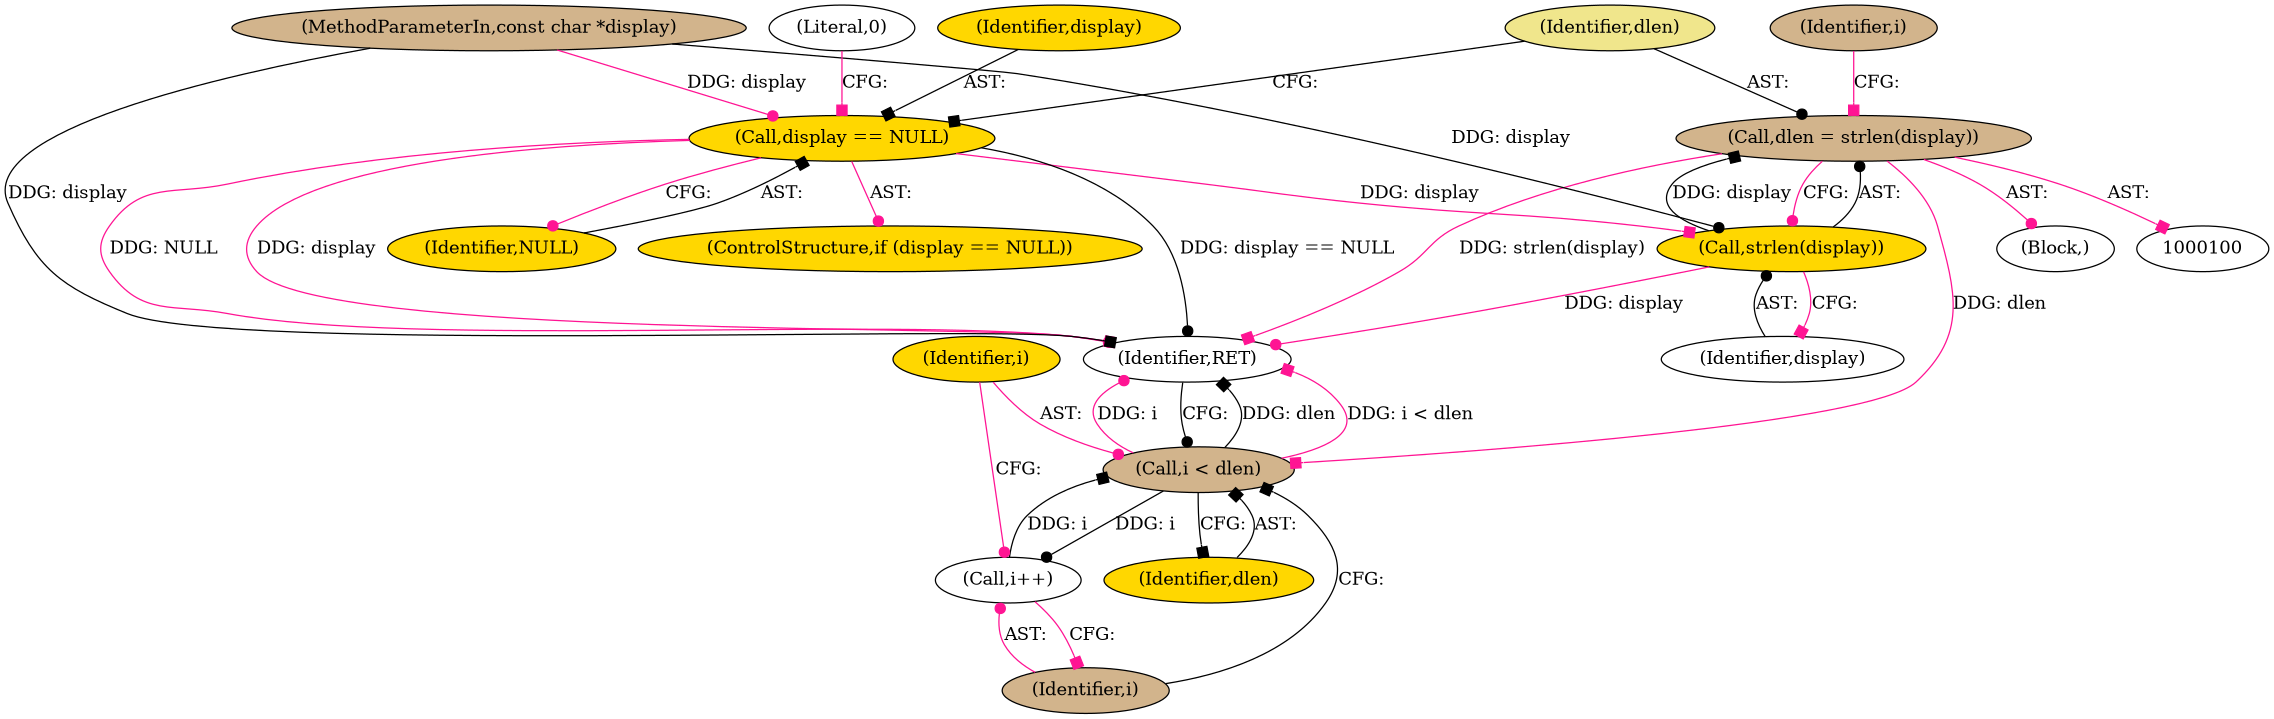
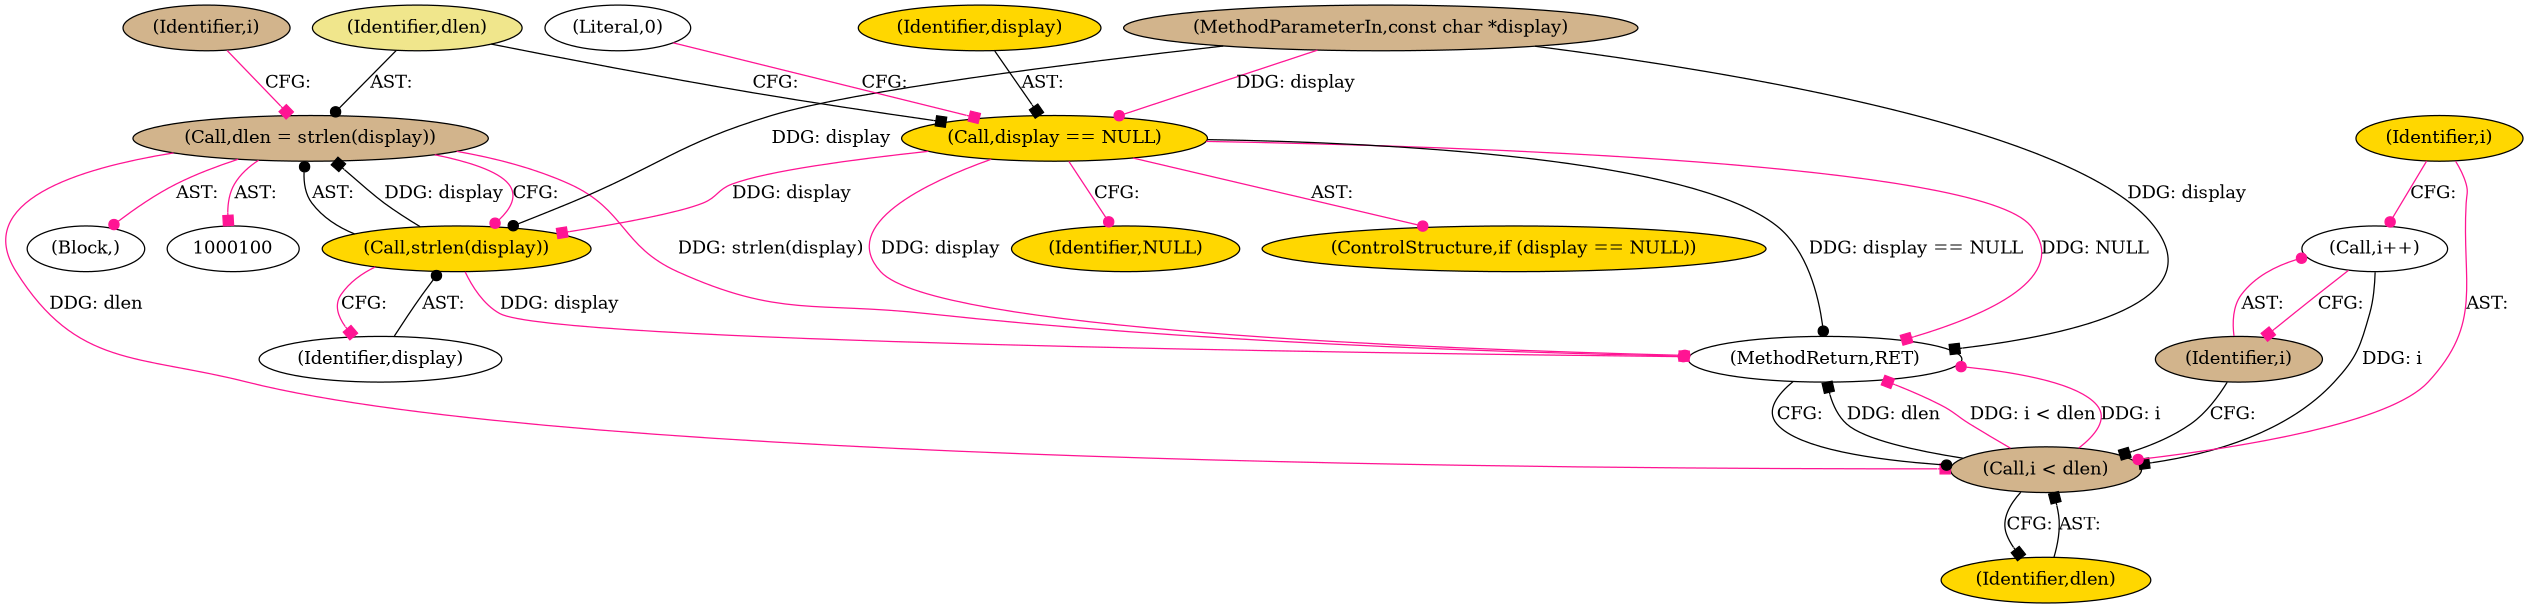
edge "(Identifier,NULL)" -> "(Call,display == NULL)": removed, label "AST:"
node "(Identifier,RET)": label "(Identifier,RET)" -> "(MethodReturn,RET)"
edge "(Call,i < dlen)" -> "(Call,i++)": removed, label "DDG: i"
